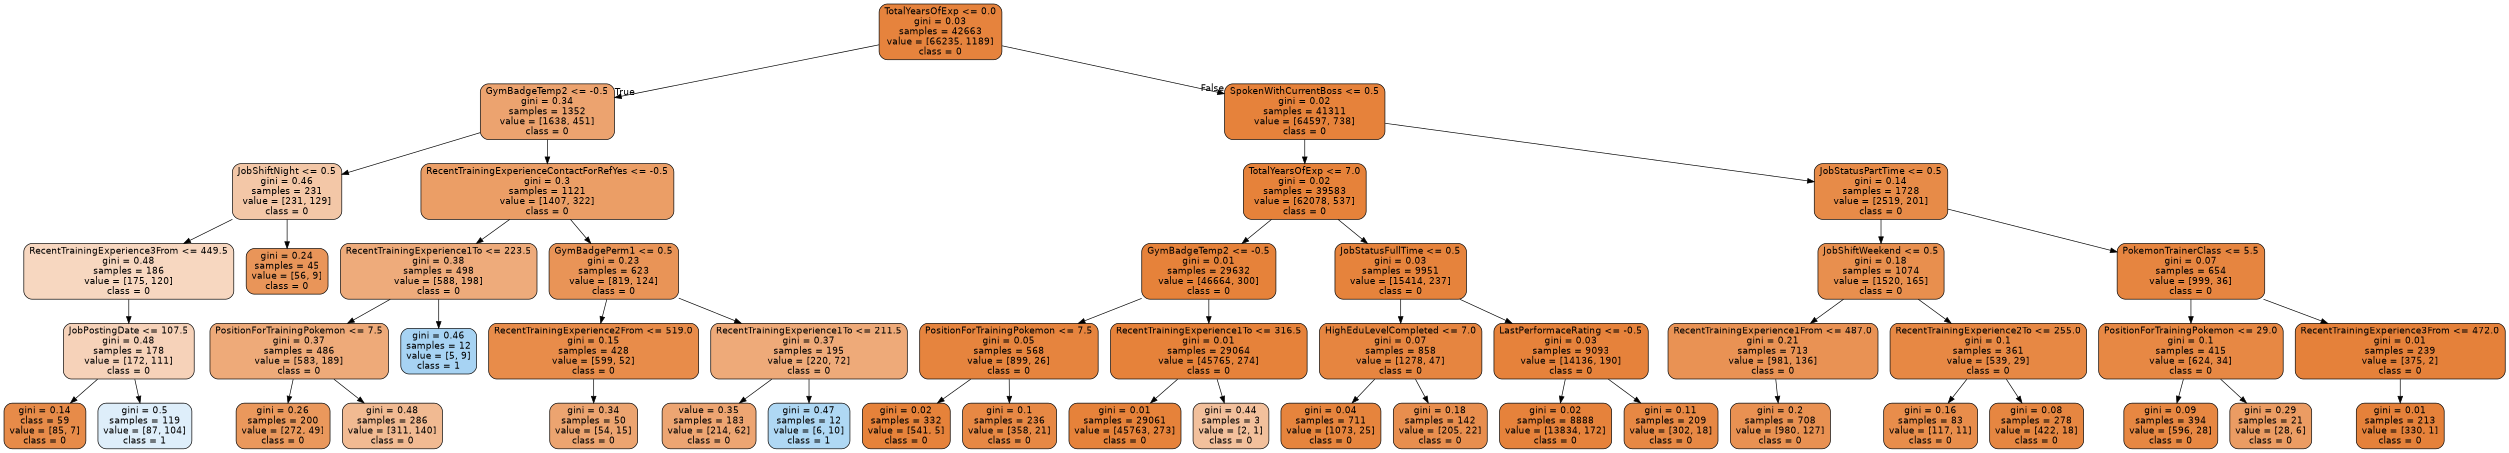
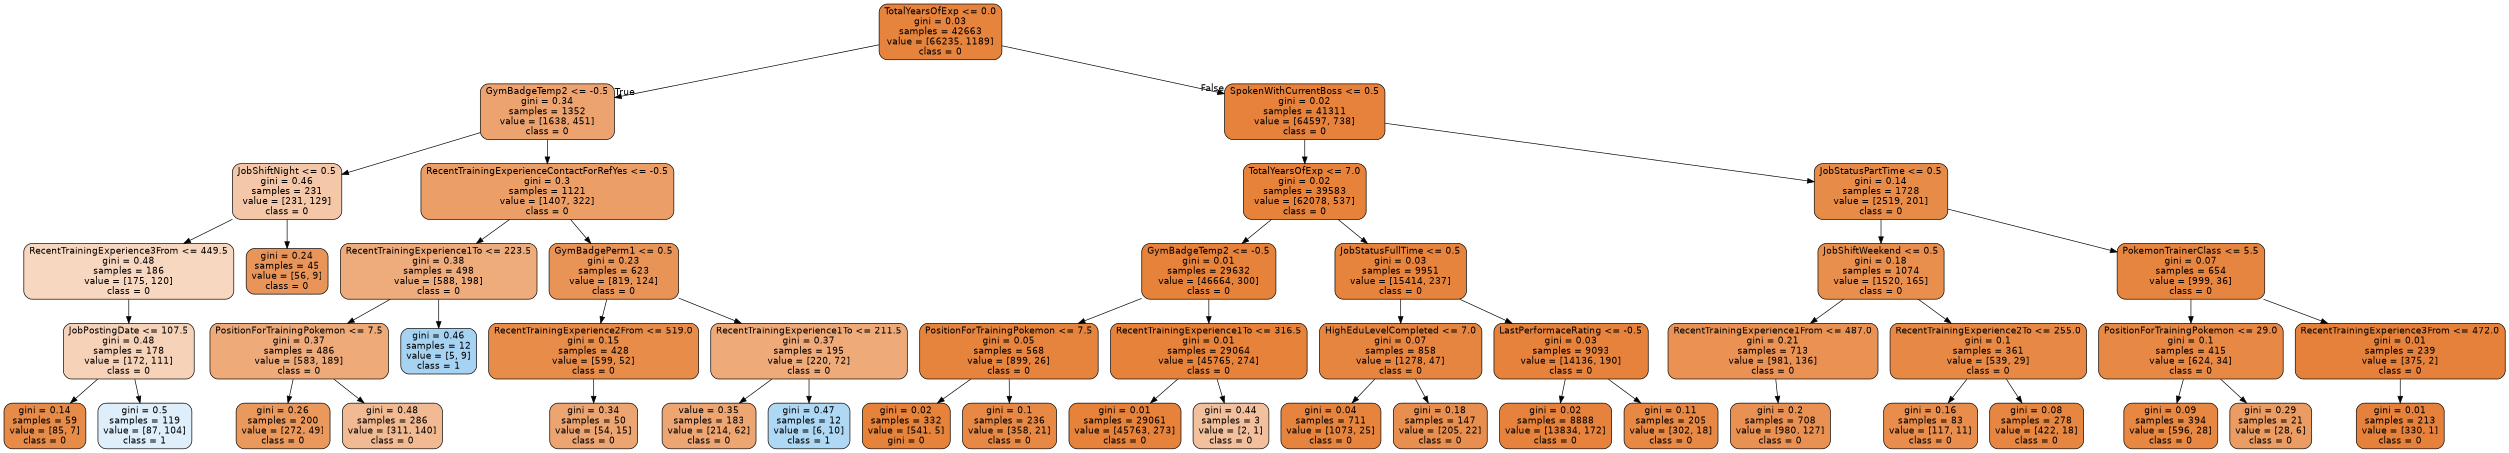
node "gini = 0.14 class = 59 value = [85, 7] class = 0": label "gini = 0.14 class = 59 value = [85, 7] class = 0" -> "gini = 0.14 samples = 59 value = [85, 7] class = 0"
node "gini = 0.02 samples = 332 value = [541, 5] class = 0": label "gini = 0.02 samples = 332 value = [541, 5] class = 0" -> "gini = 0.02 samples = 332 value = [541, 5] gini = 0"
node "gini = 0.18 samples = 142 value = [205, 22] class = 0": label "gini = 0.18 samples = 142 value = [205, 22] class = 0" -> "gini = 0.18 samples = 147 value = [205, 22] class = 0"
node "gini = 0.11 samples = 209 value = [302, 18] class = 0": label "gini = 0.11 samples = 209 value = [302, 18] class = 0" -> "gini = 0.11 samples = 205 value = [302, 18] class = 0"
